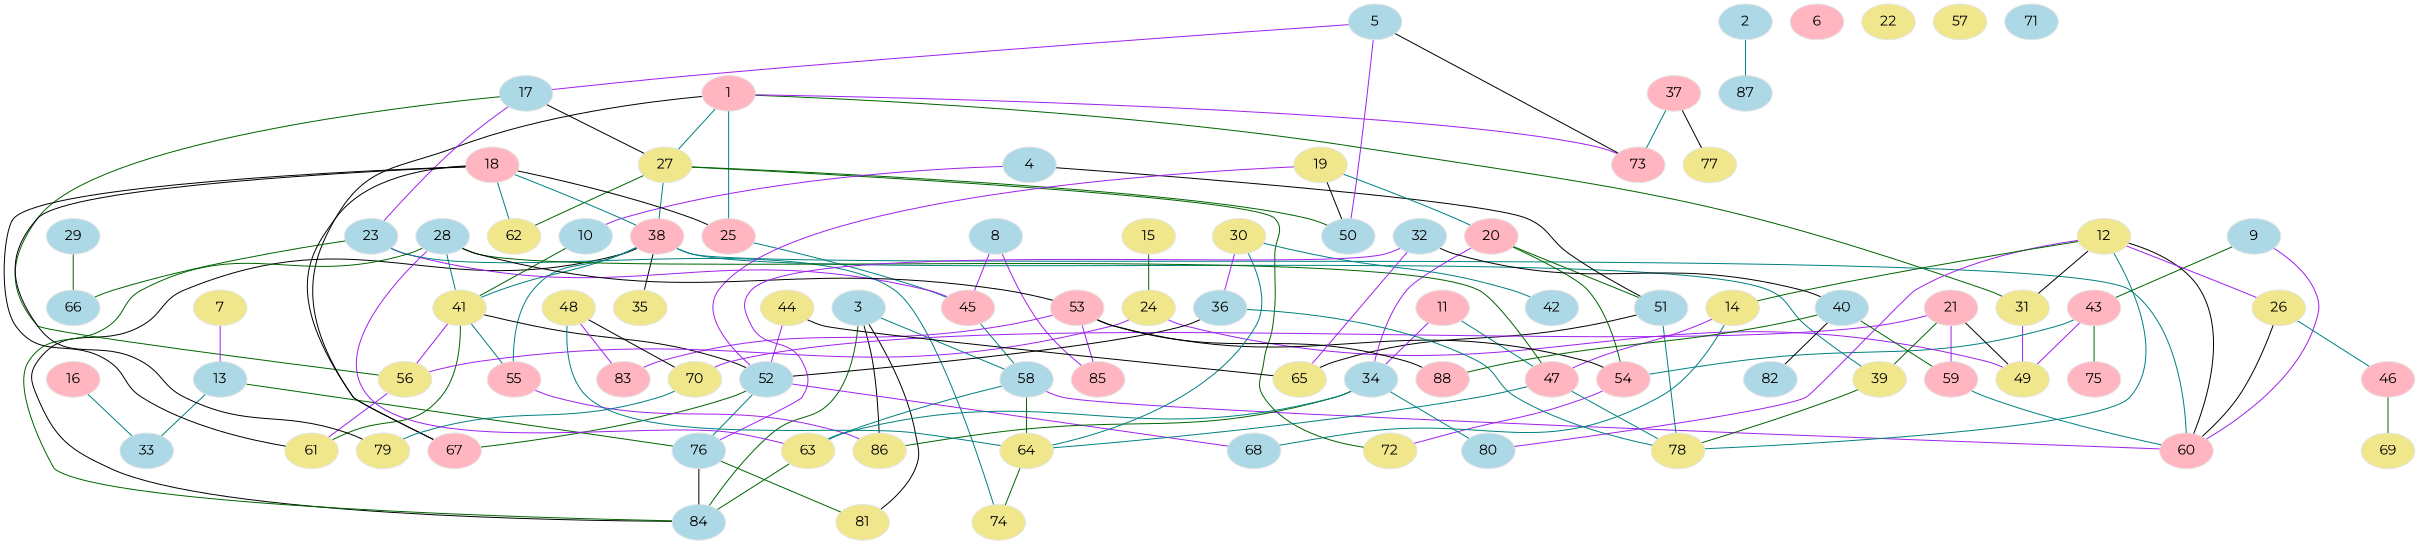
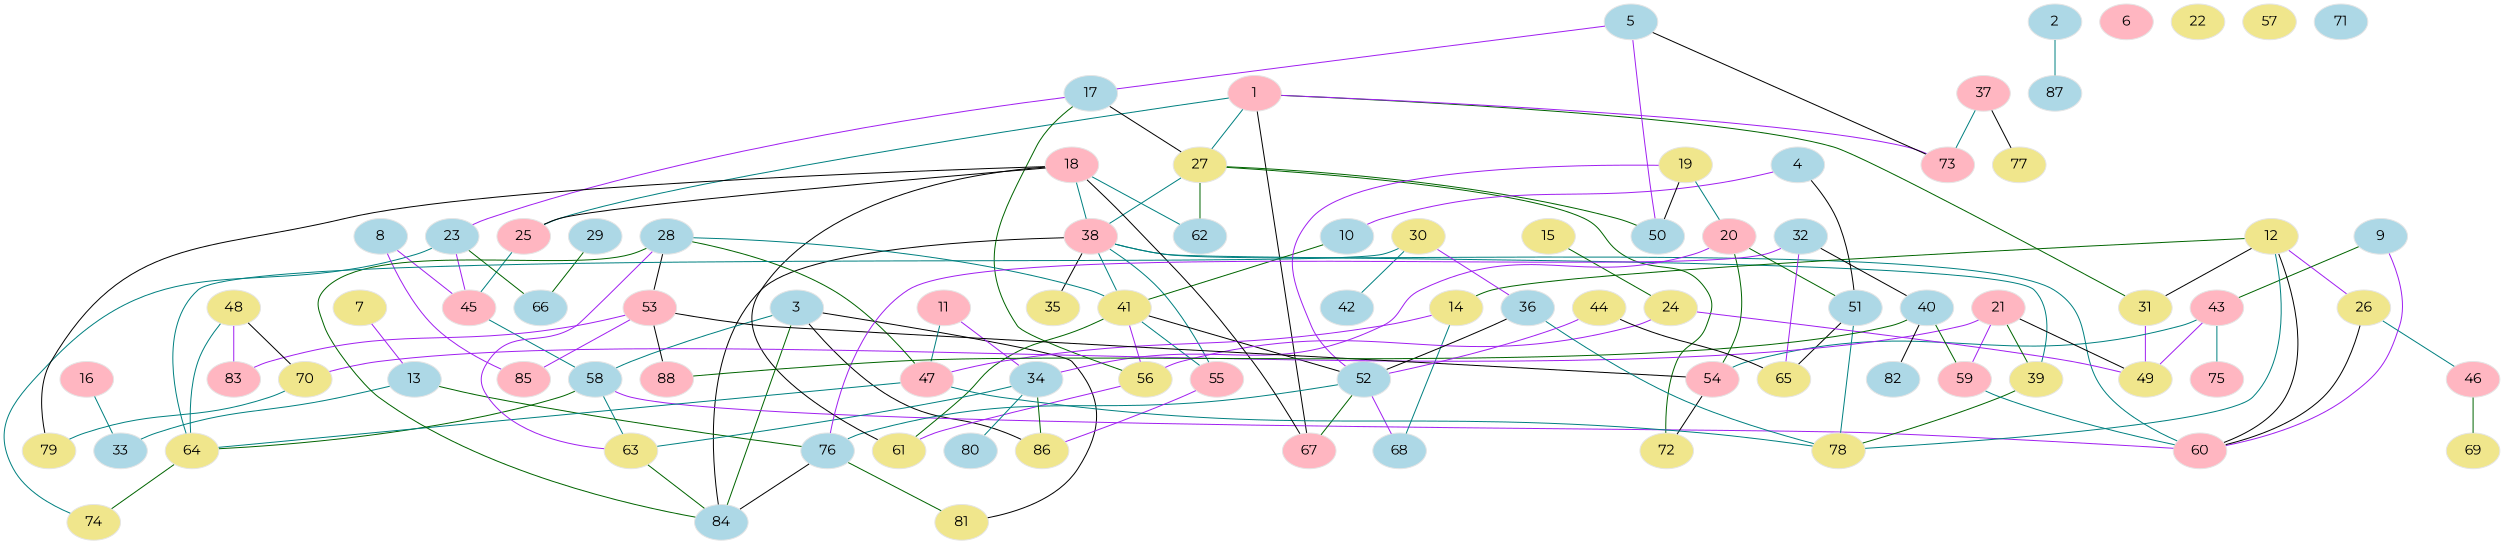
node "62": fillcolor khaki -> lightblue
edge "43" -- "75": color darkgreen -> teal
edge "12" -- "80": removed
edge "54" -- "72": color purple -> black
